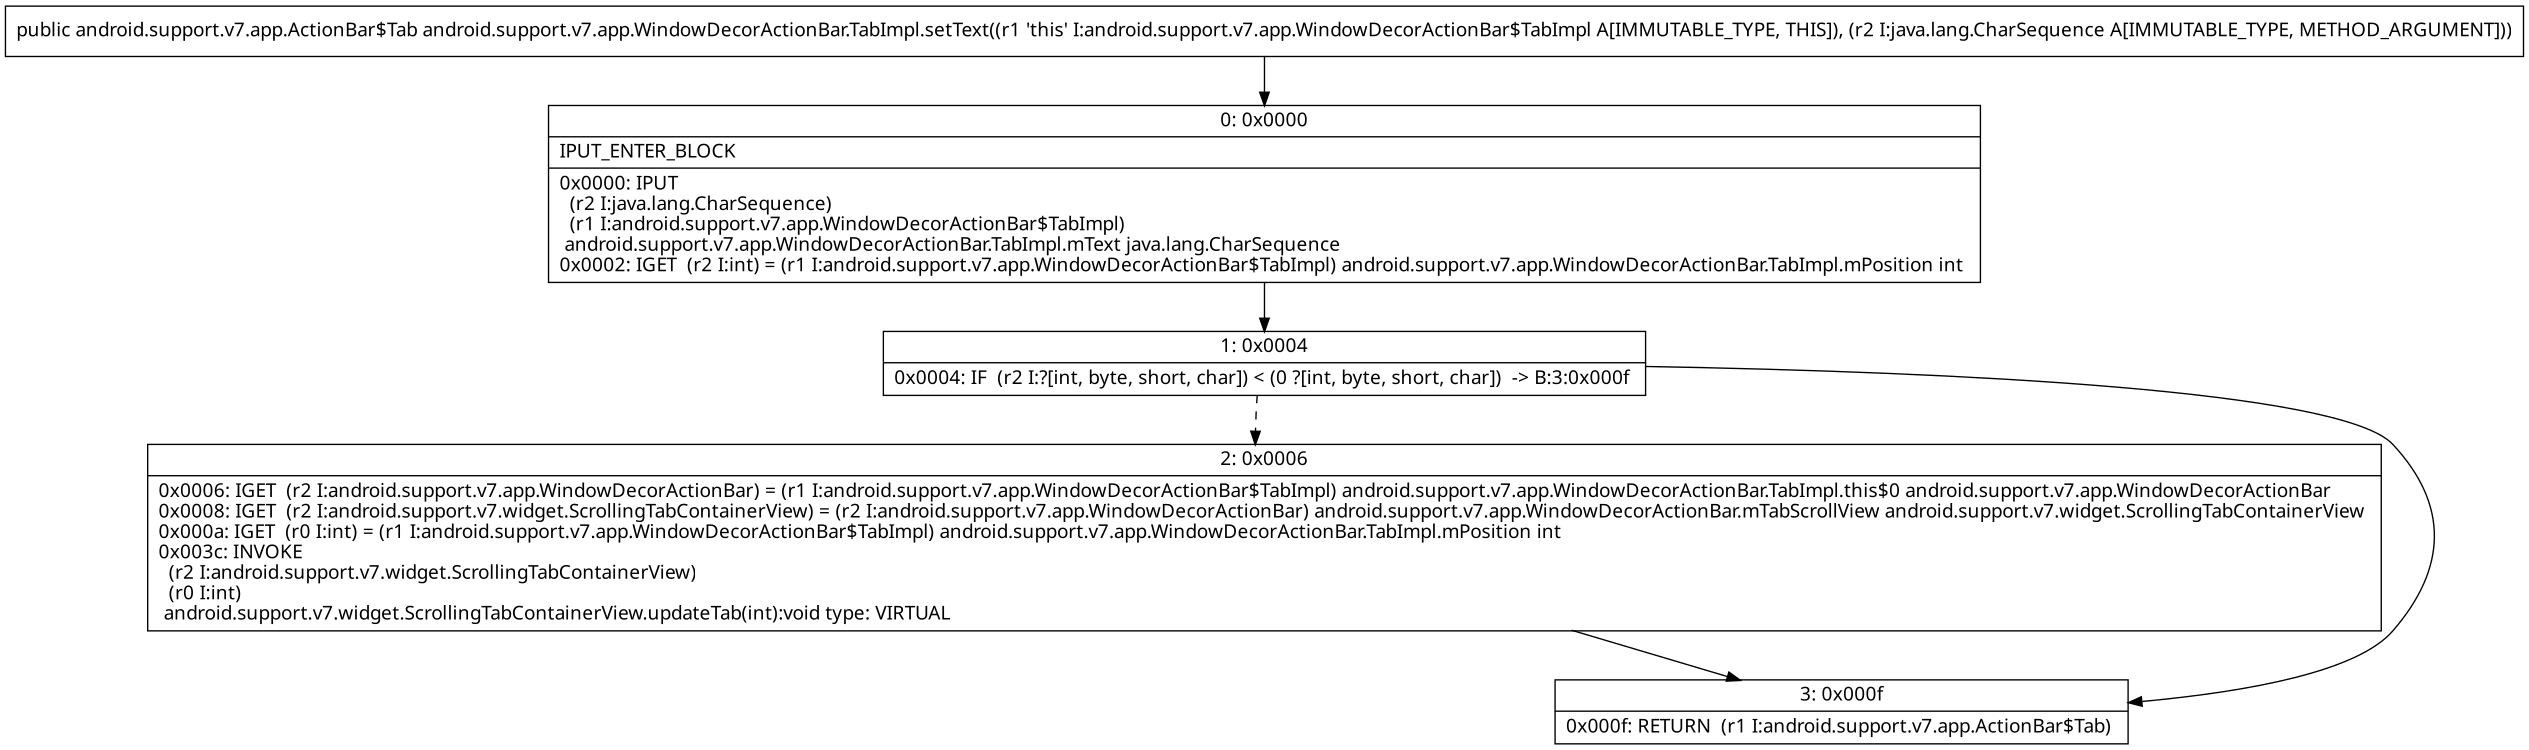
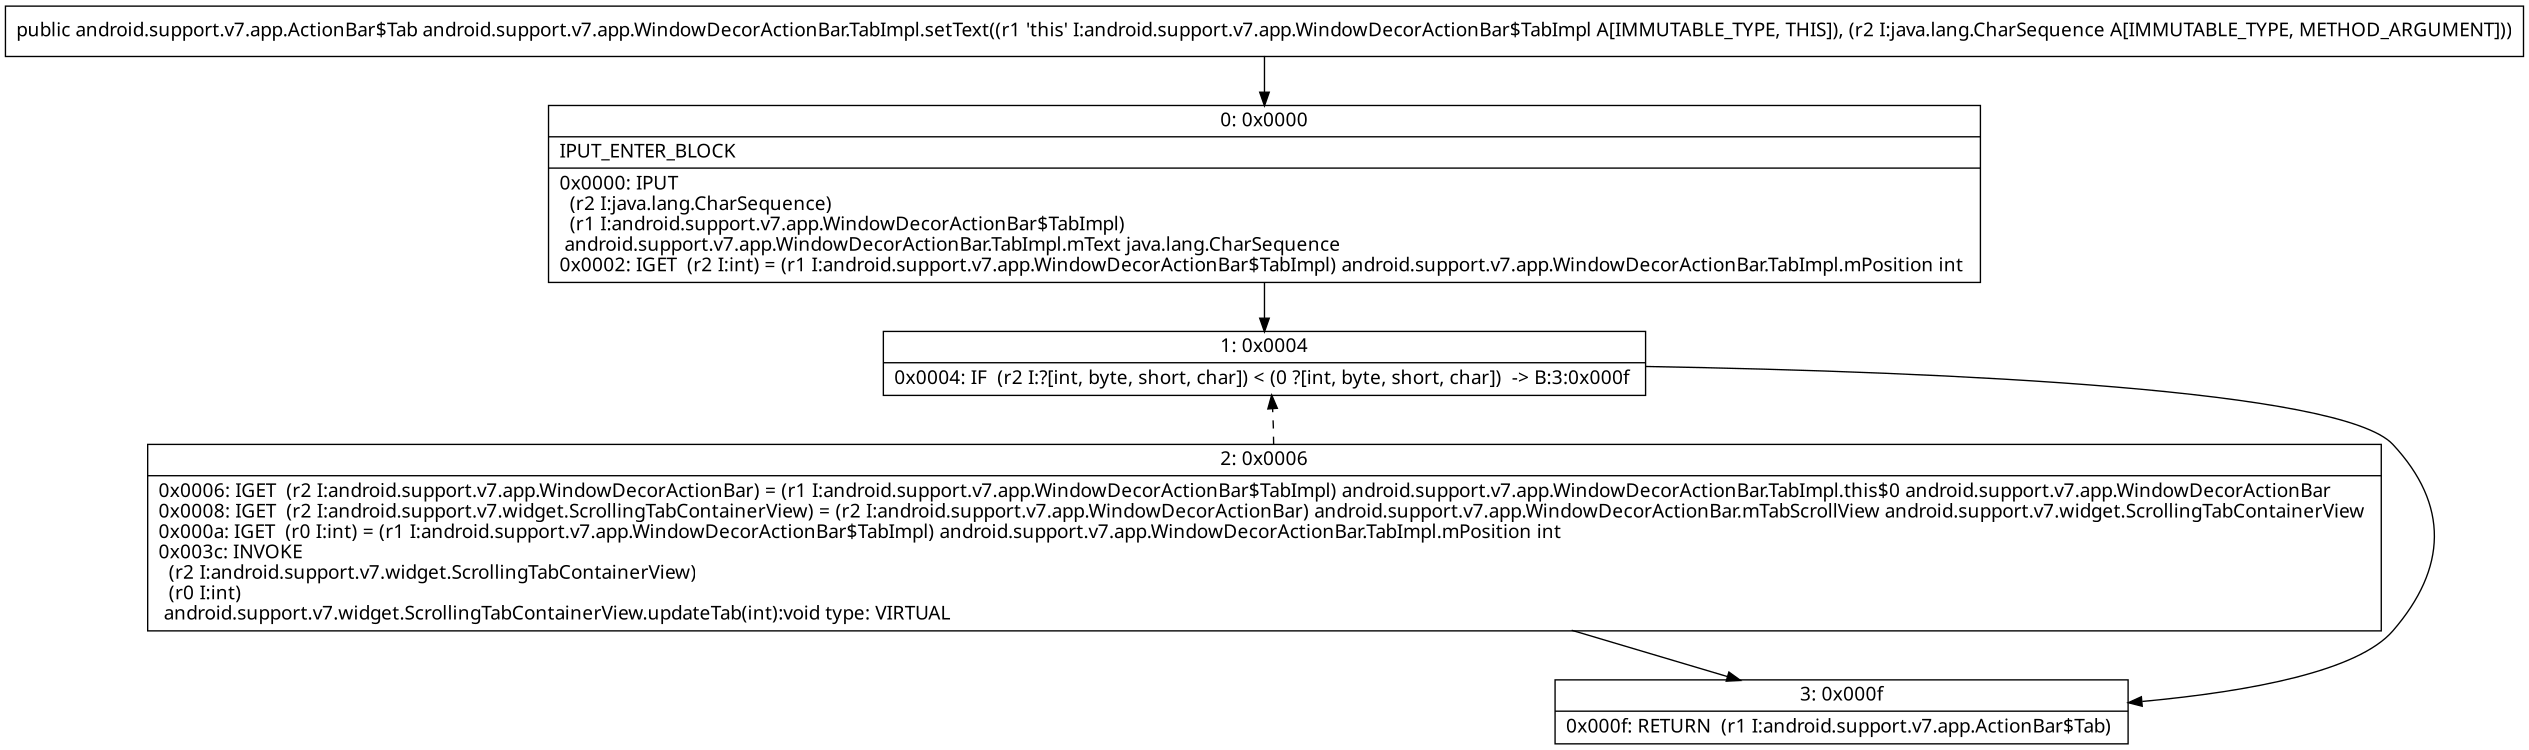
edge "1: 0x0004" -> "2: 0x0006": reversed
